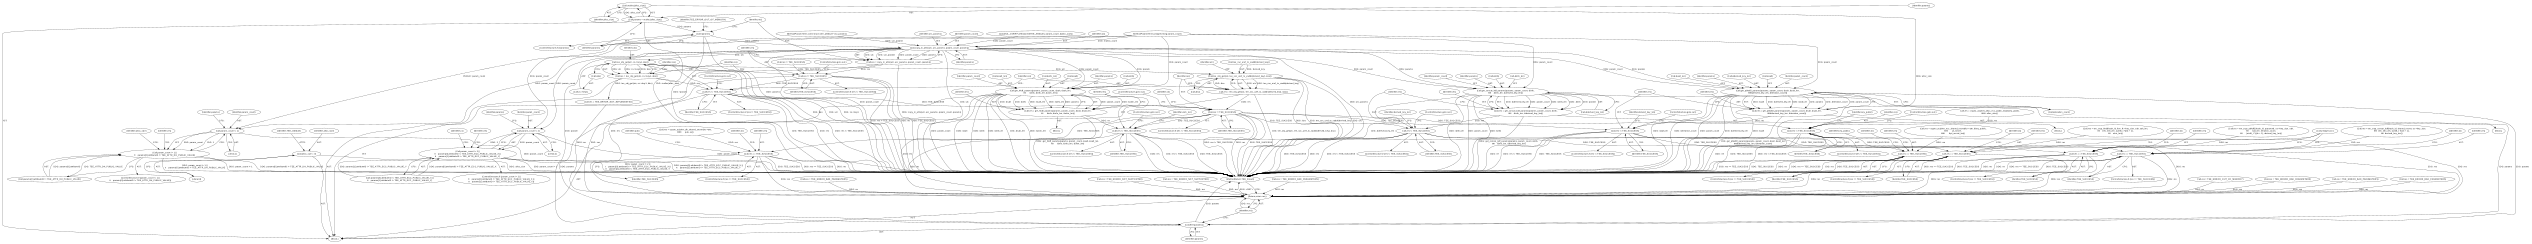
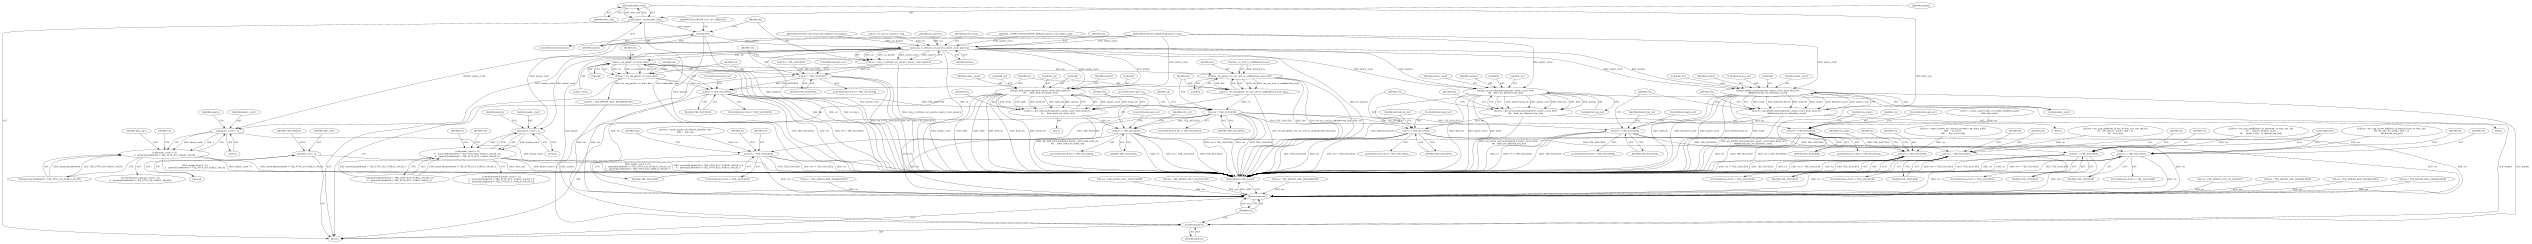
node "(Call,utc = to_user_ta_ctx(sess->ctx))": added
edge "(Identifier,usr_params)" -> "(Call,copy_in_attrs(utc, usr_params, param_count, params))": label "AST: " -> "DDG: svc"
edge "(Call,&ko)" -> "(Call,cs->key1)": now "(Call,&ko)" -> "(Call,tee_obj_get(utc, cs->key1, &ko))"
edge "(Call,param_count != 2)" -> "(MethodReturn,TEE_Result)": removed, label "DDG: param_count"
edge "(Call,free(params))" -> "(MethodReturn,TEE_Result)": removed, label "DDG: params"
